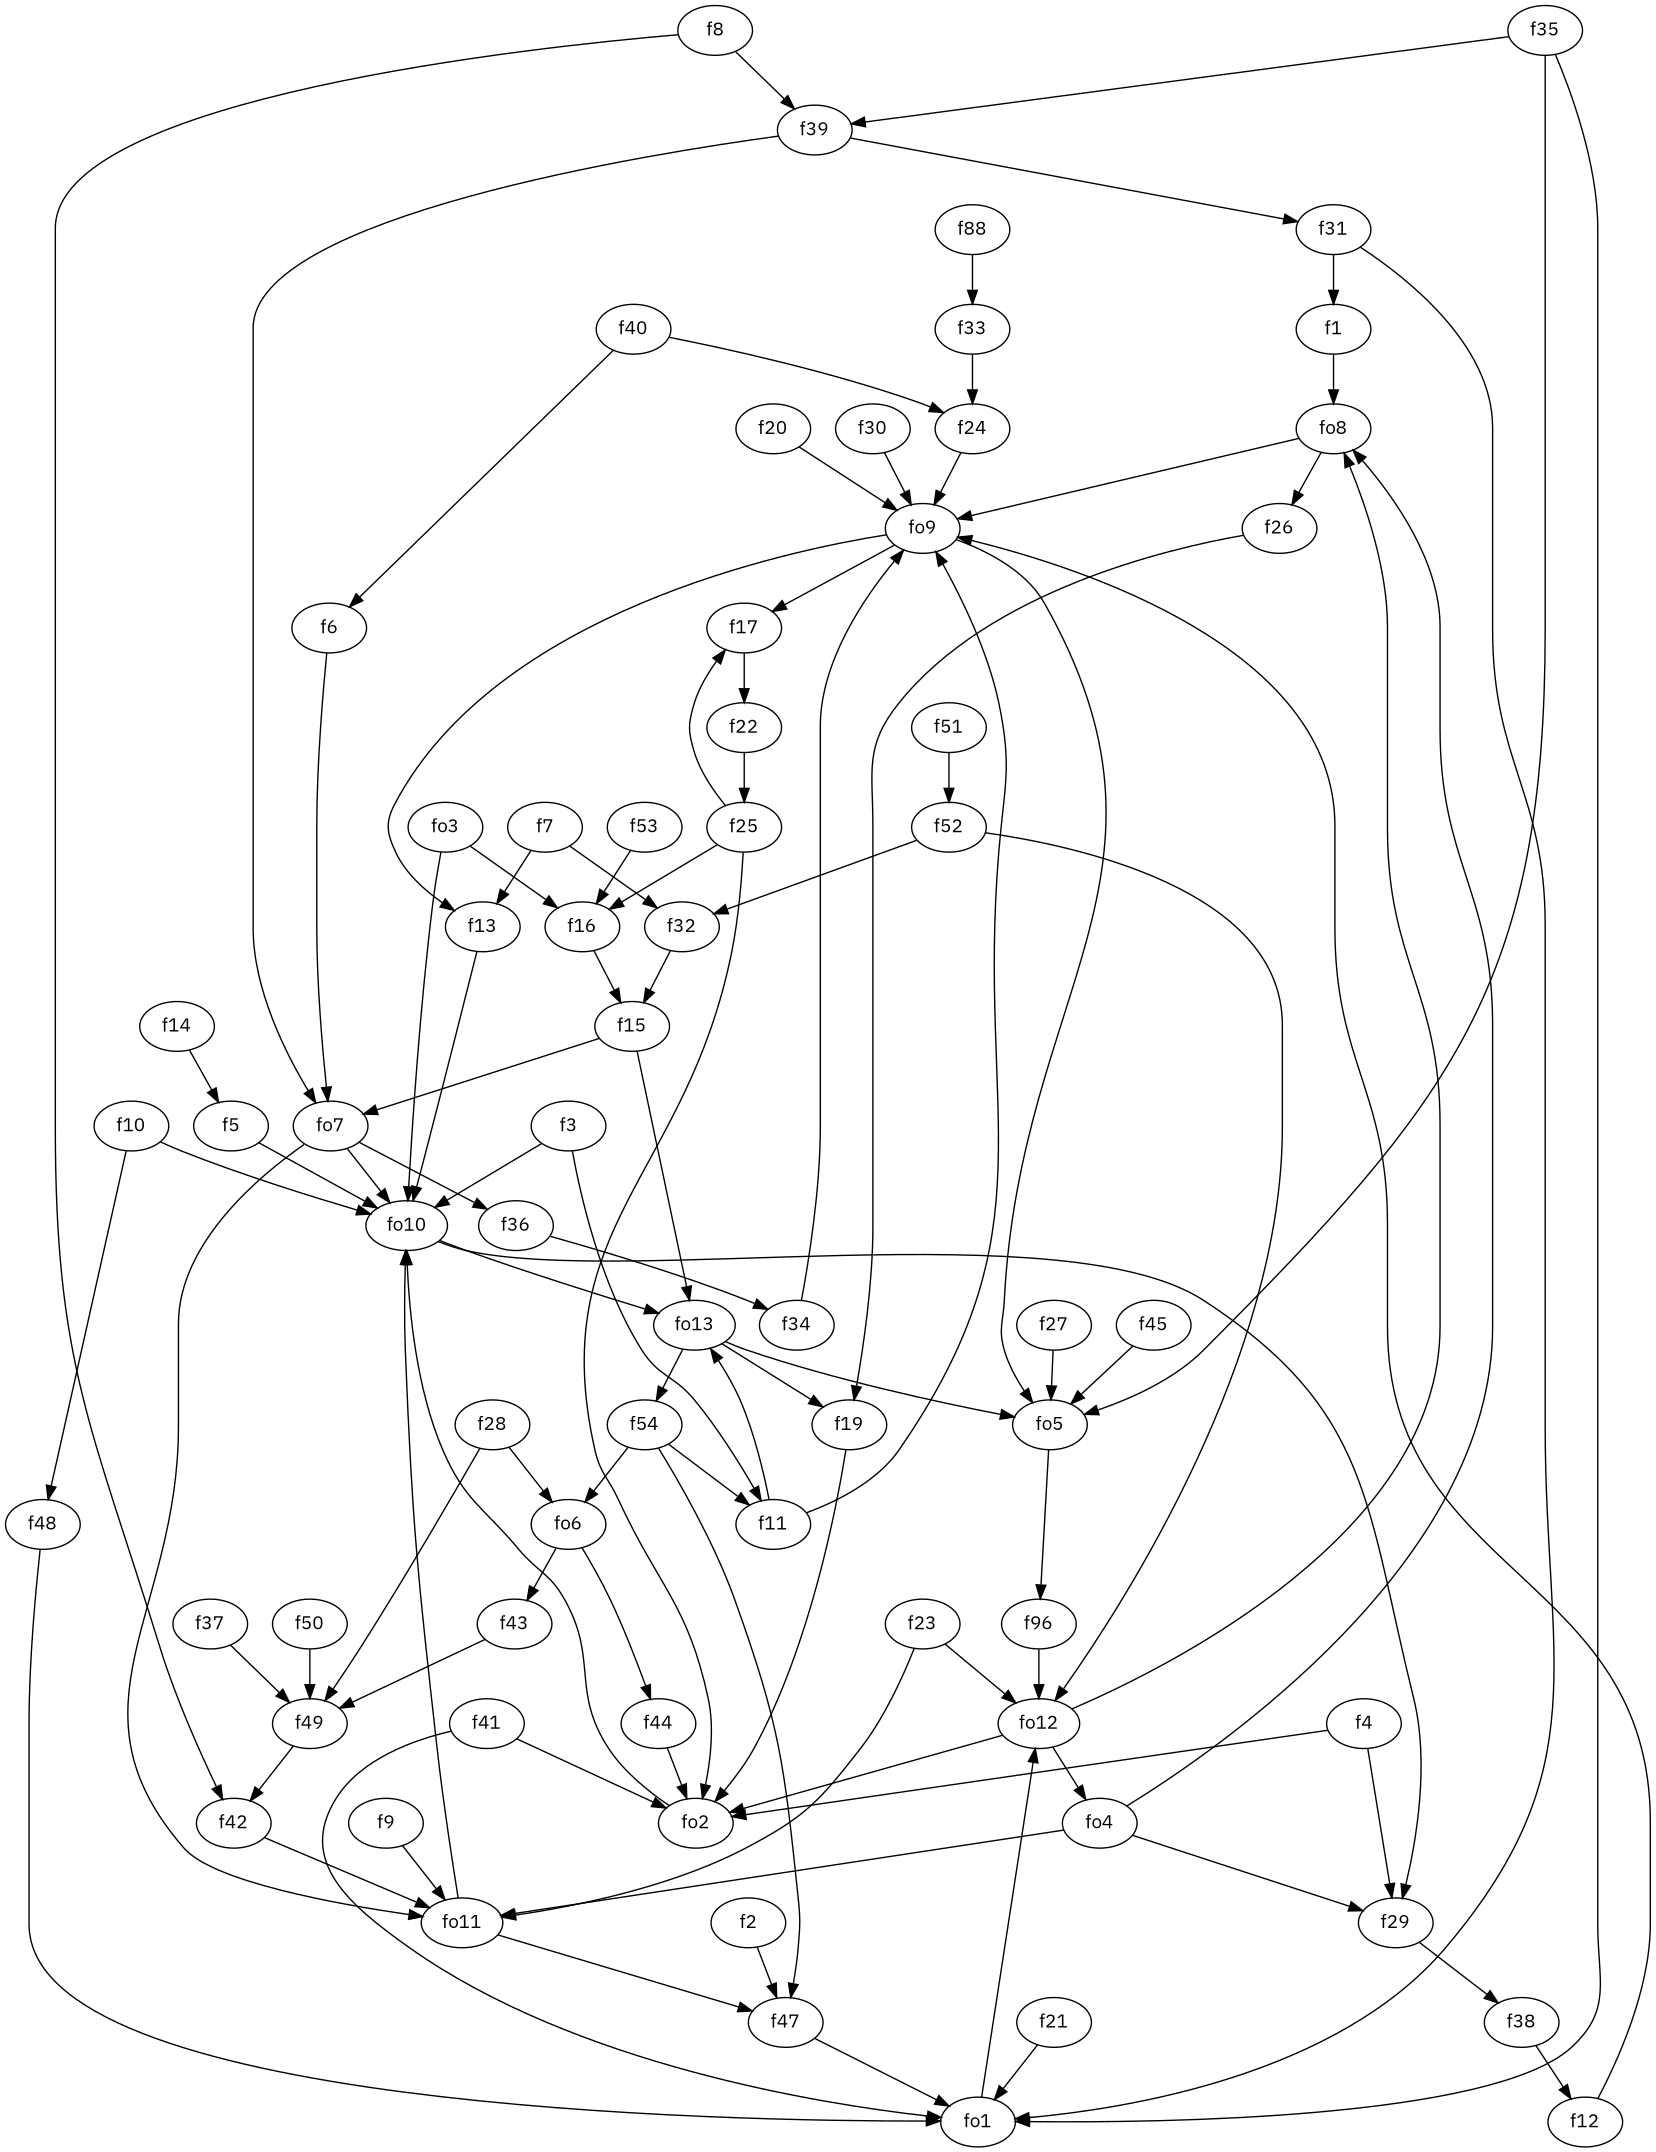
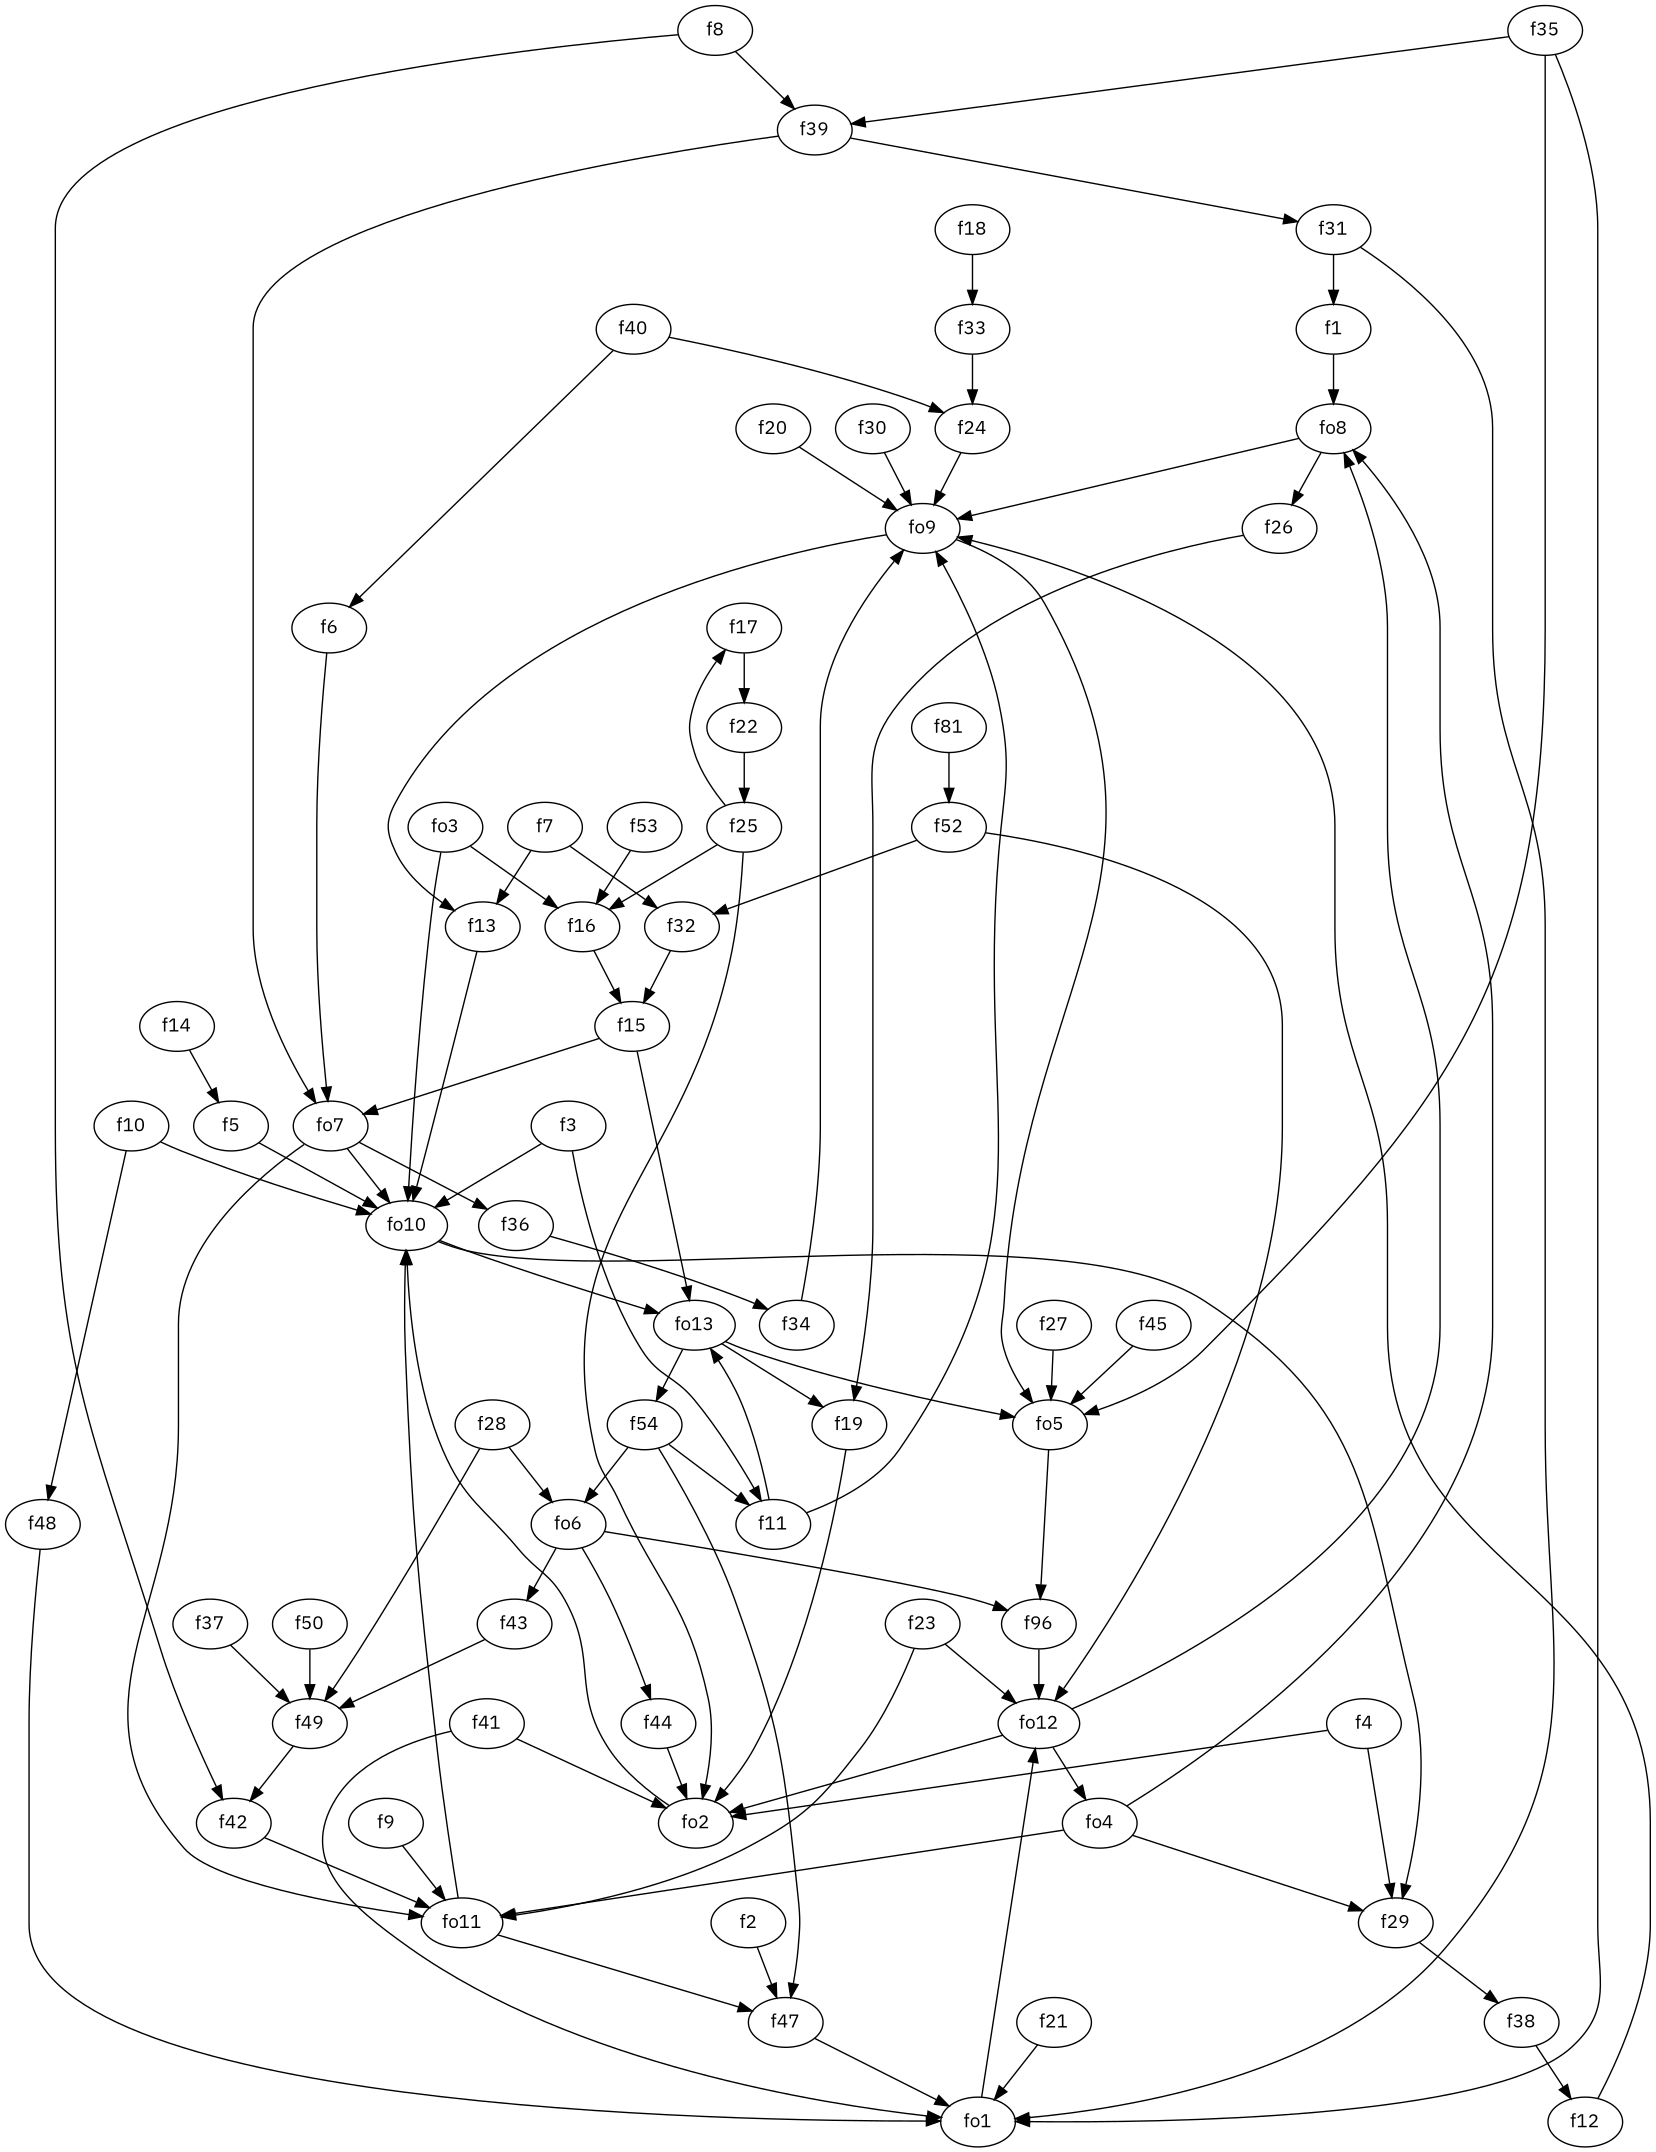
node "f88": label "f88" -> "f18"
edge "fo9" -> "f17": removed
node "f51": label "f51" -> "f81"
edge "fo6" -> "f96": added
